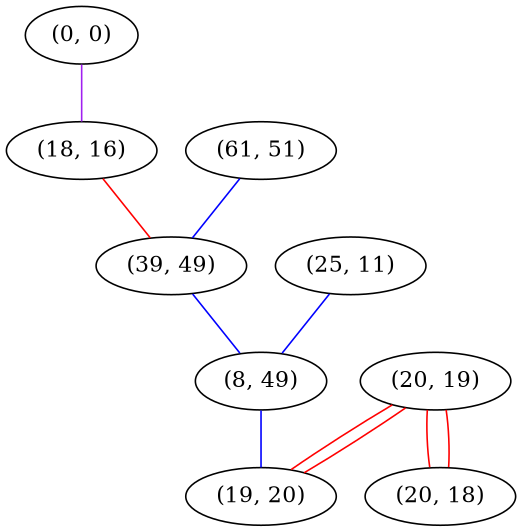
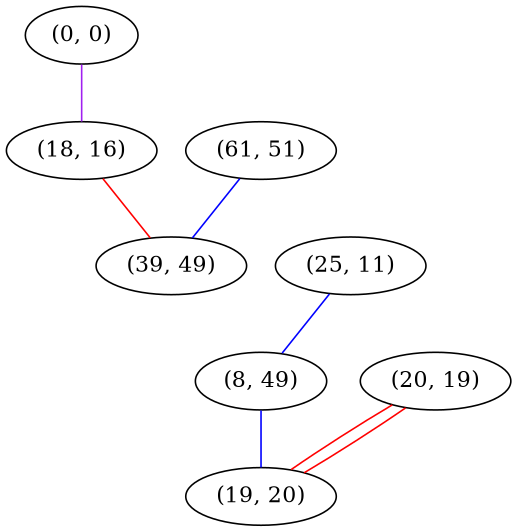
edge "(39, 49)" -- "(8, 49)": removed
node "(20, 18)": removed
